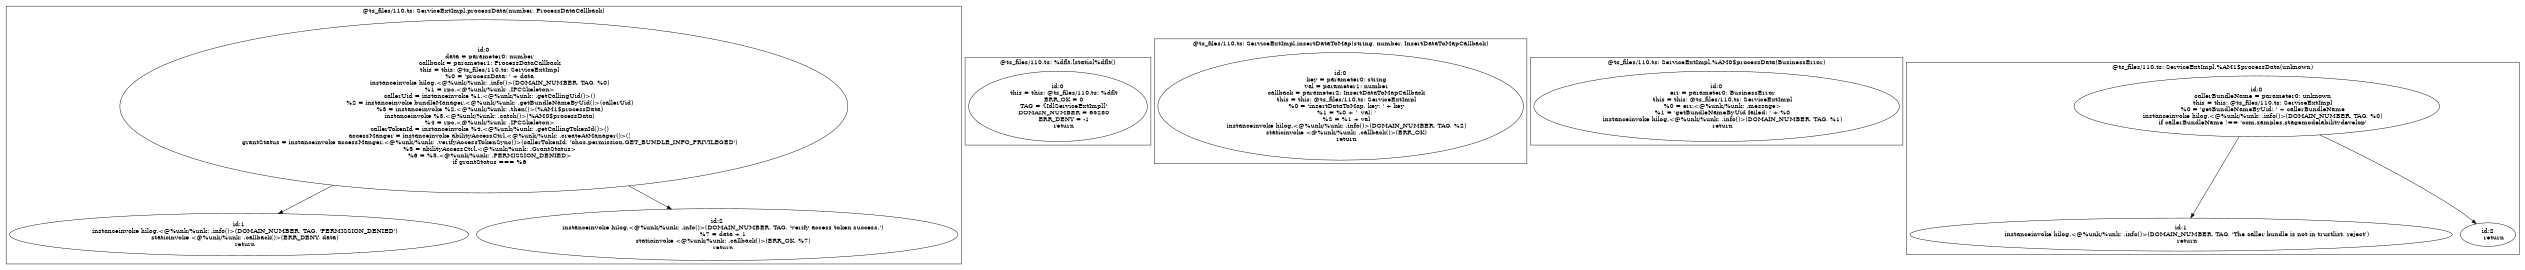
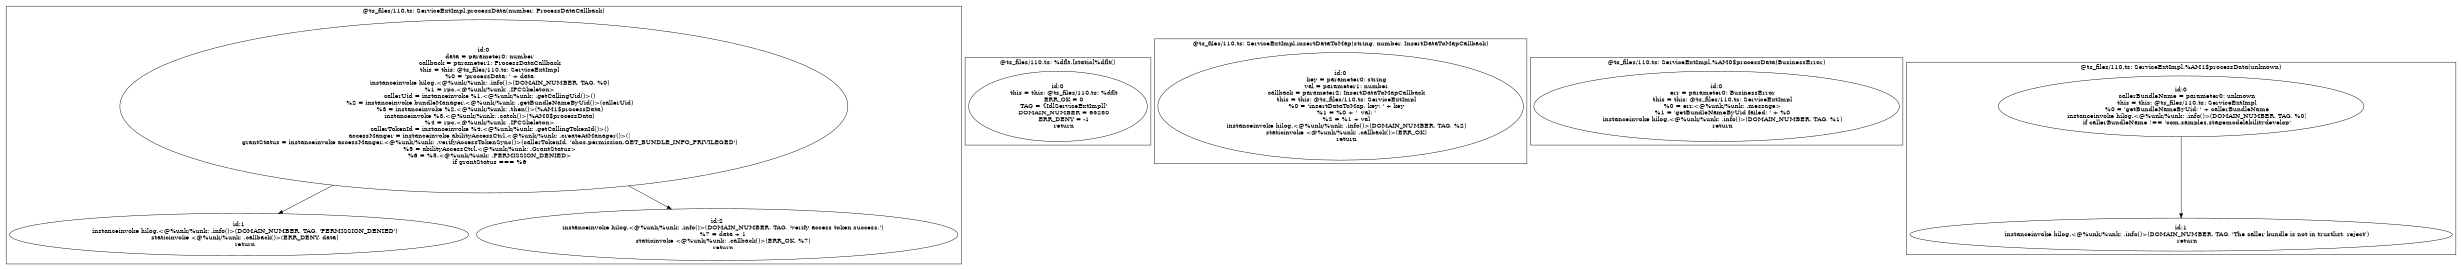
node "id:2 return": removed
